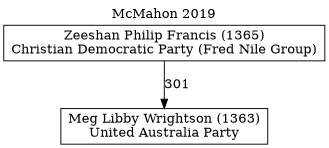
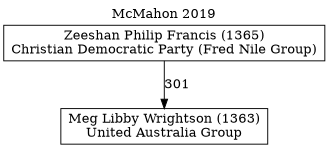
node "Meg Libby Wrightson (1363) United Australia Party": label "Meg Libby Wrightson (1363) United Australia Party" -> "Meg Libby Wrightson (1363) United Australia Group"
